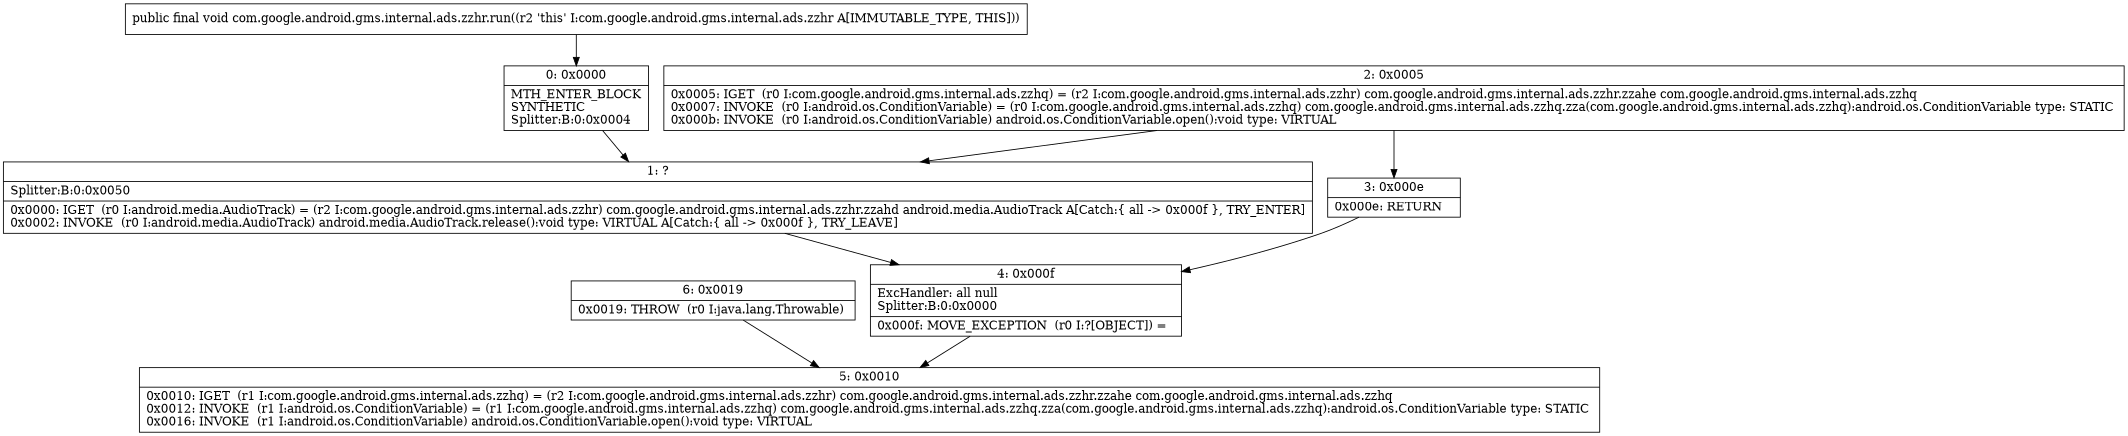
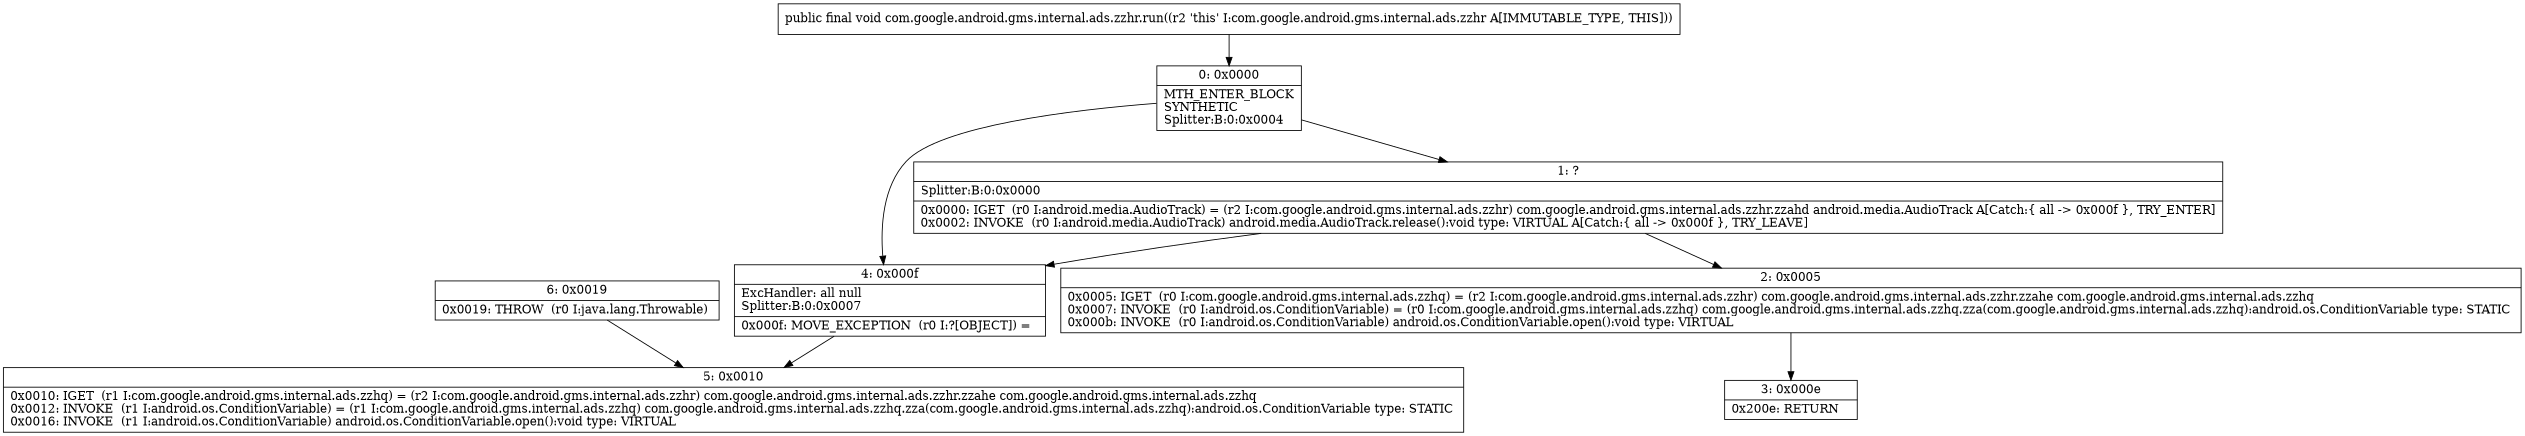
edge "2: 0x0005" -> "1: ?": reversed
node "1: ?": text "Splitter:B:0:0x0050" -> "Splitter:B:0:0x0000"
node "3: 0x000e": text "0x000e: RETURN" -> "0x200e: RETURN"
edge "3: 0x000e" -> "4: 0x000f": now "0: 0x0000" -> "4: 0x000f"
node "4: 0x000f": text "Splitter:B:0:0x0000" -> "Splitter:B:0:0x0007"
